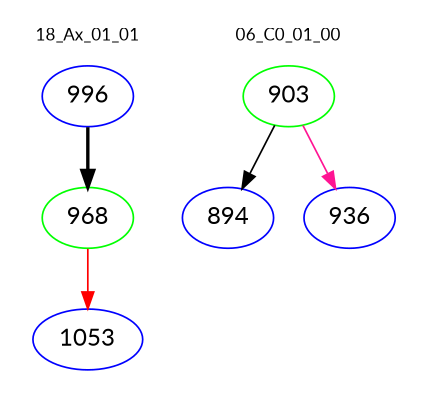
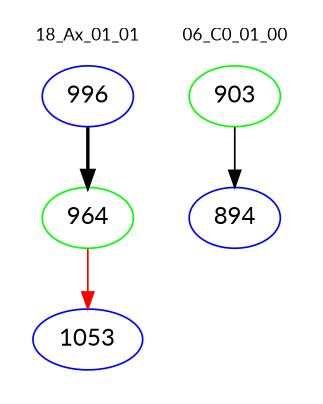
node "968": label "968" -> "964"
node "936": removed
